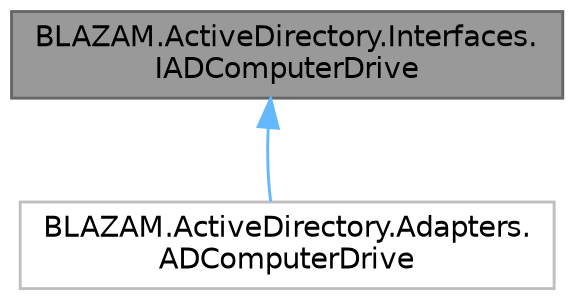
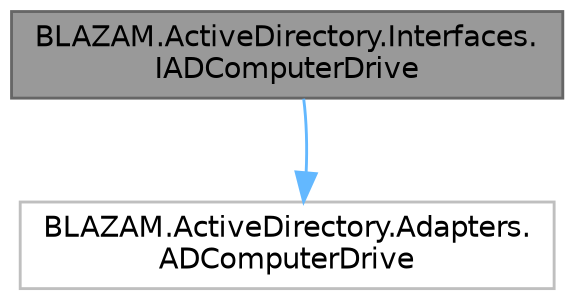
edge "BLAZAM.ActiveDirectory.Adapters. ADComputerDrive" -> "BLAZAM.ActiveDirectory.Interfaces. IADComputerDrive": reversed
